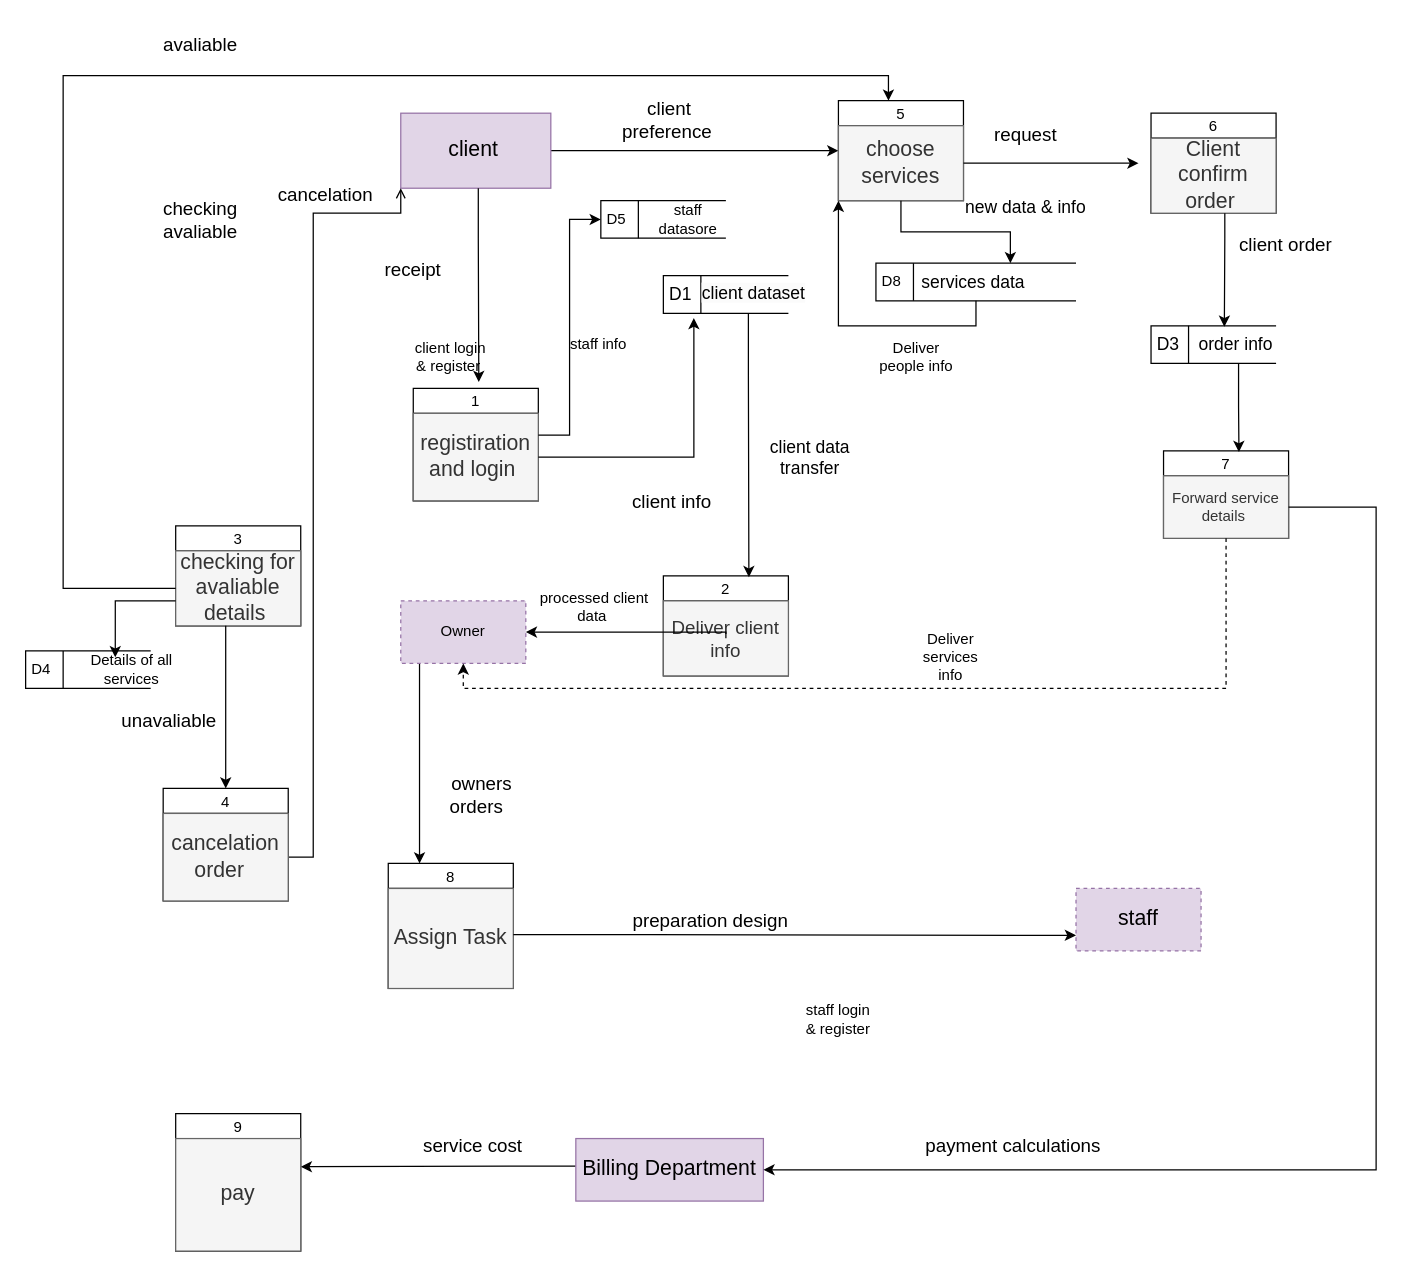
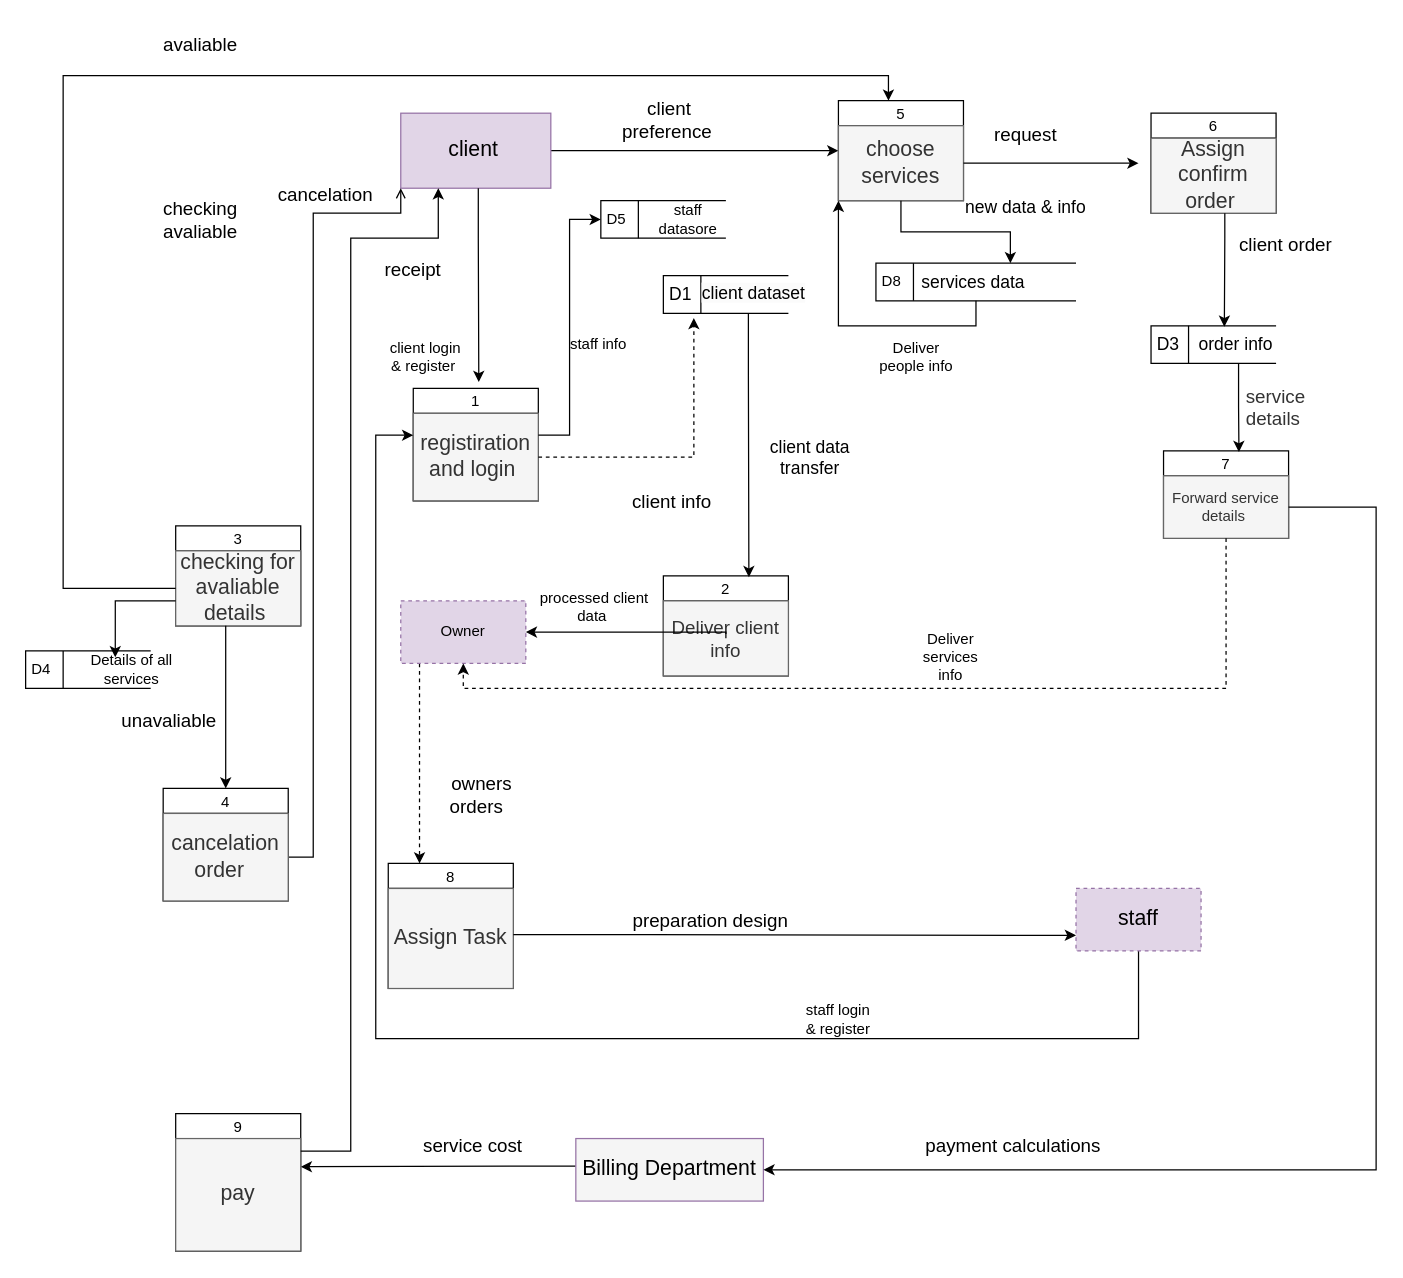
node "Client confirm order": label "Client confirm order" -> "Assign confirm order"
node "client login & register": moved (451, 357) -> (426, 357)
node "service details": added
edge "registiration and login" -> "D1": style solid -> dashed
edge "pay" -> "client": added
edge "Owner" -> "8": style solid -> dashed
edge "staff" -> "registiration and login": added
node "Billing Department": fillcolor #e1d5e7 -> #f5f5f5
